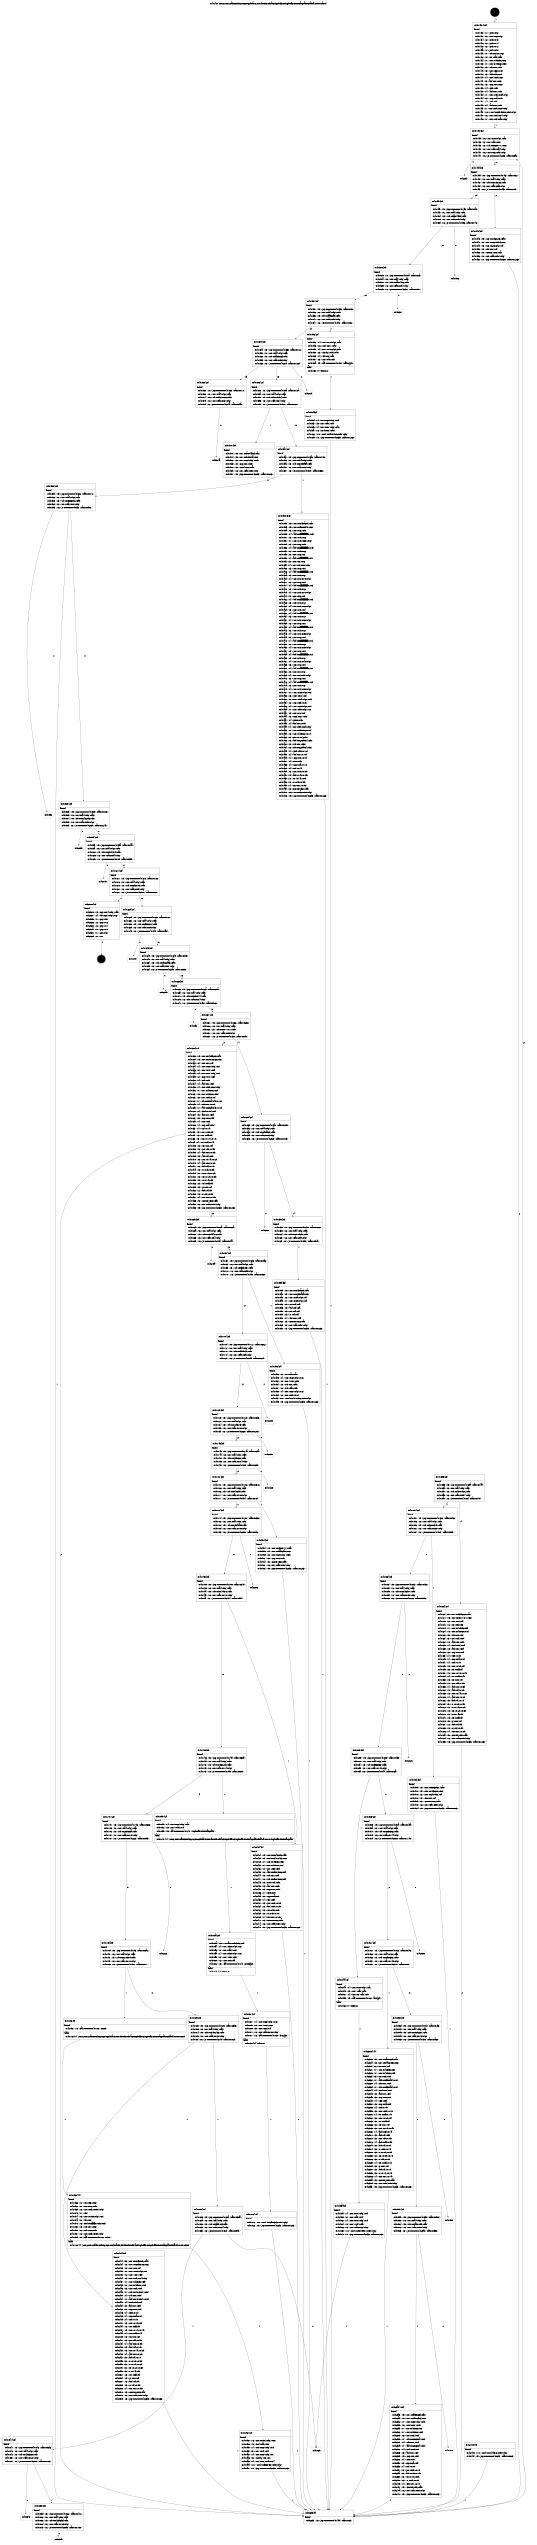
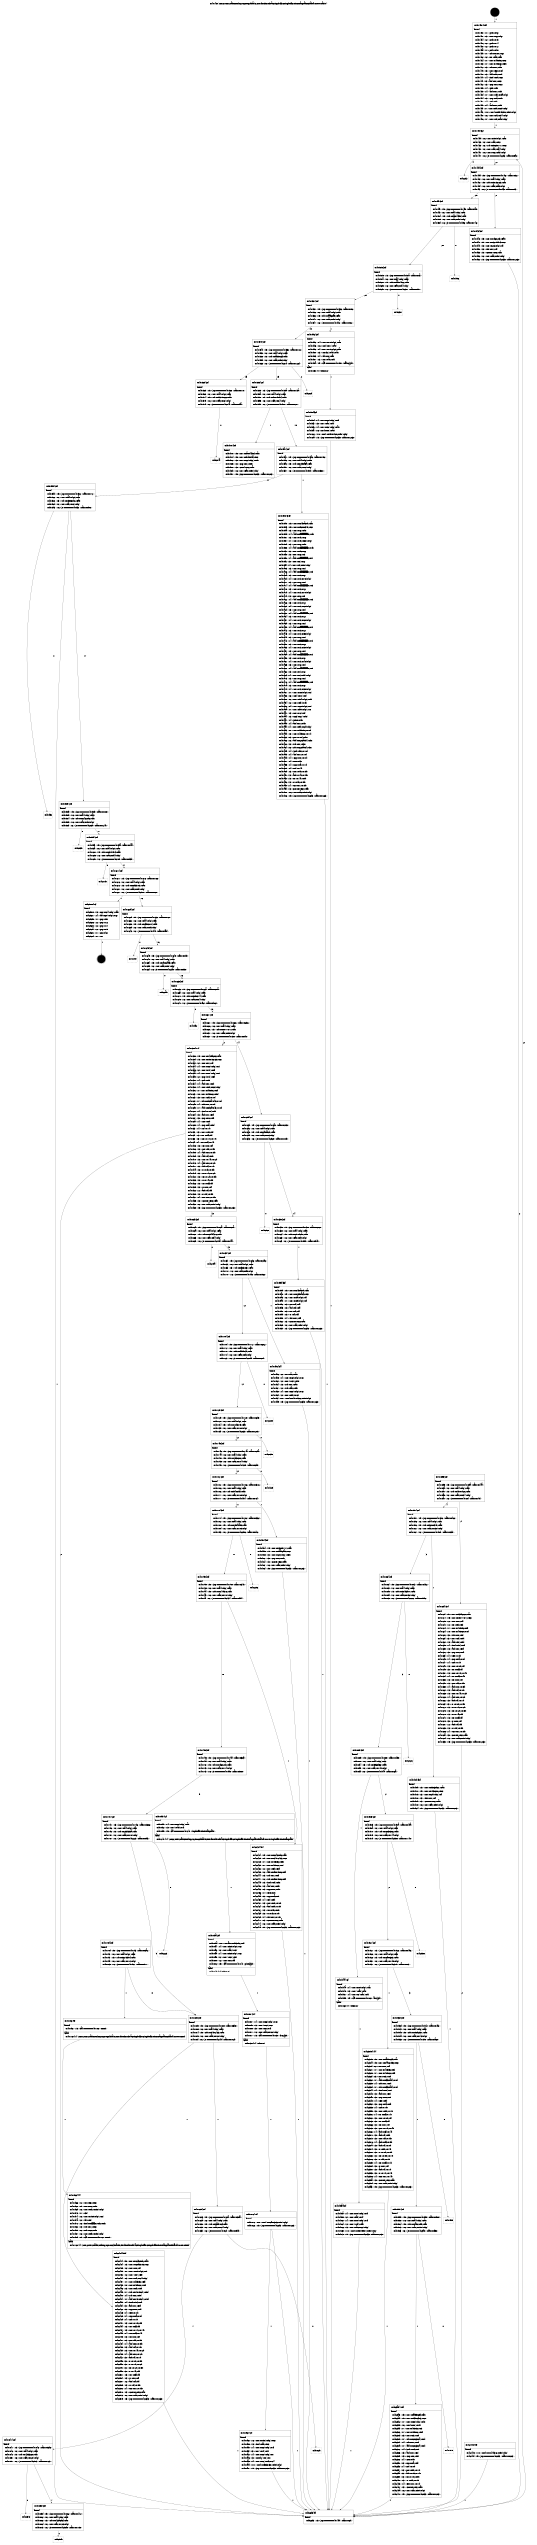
edge "0x4017b5 [28]" -> "0x401dde [12]": removed, label "1"
edge "0x4017d1 [28]" -> "0x4017ed [28]": now "0x4017d1 [28]" -> "0x401809 [28]"
edge "0x401d66 [44]" -> "0x401d92 [42]": now "0x401e1c [15]" -> "0x401d92 [42]"
edge "0x401b5a [30]" -> "0x401e2b": now "0x401b5a [30]" -> "0x4026b3 [5]"
